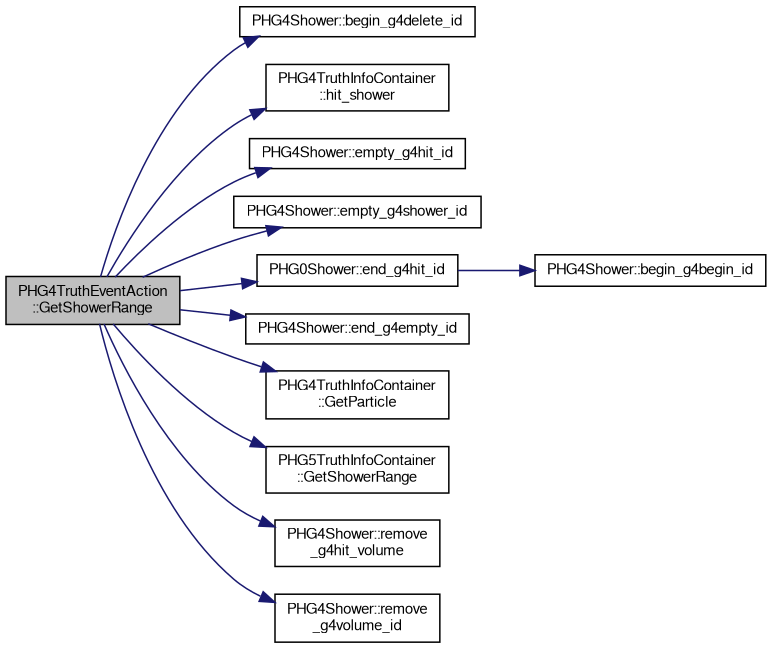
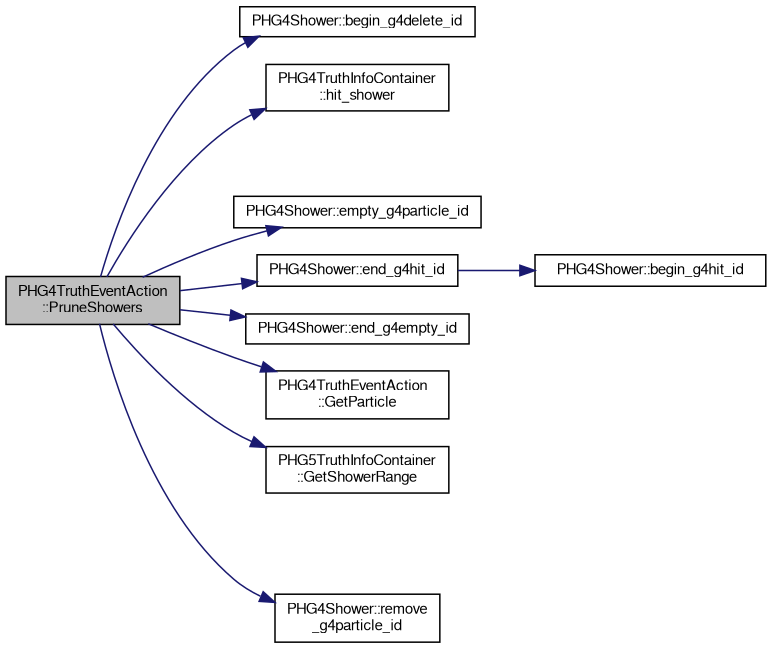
node "PHG4Shower::empty_g4hit_id": removed
node "PHG4Shower::empty_g4shower_id": label "PHG4Shower::empty_g4shower_id" -> "PHG4Shower::empty_g4particle_id"
node "PHG0Shower::end_g4hit_id": label "PHG0Shower::end_g4hit_id" -> "PHG4Shower::end_g4hit_id"
node "PHG4Shower::begin_g4begin_id": label "PHG4Shower::begin_g4begin_id" -> "PHG4Shower::begin_g4hit_id"
node "PHG4TruthEventAction ::GetShowerRange": label "PHG4TruthEventAction ::GetShowerRange" -> "PHG4TruthEventAction ::PruneShowers"
node "PHG4TruthInfoContainer ::GetParticle": label "PHG4TruthInfoContainer ::GetParticle" -> "PHG4TruthEventAction ::GetParticle"
node "PHG4Shower::remove _g4hit_volume": removed
node "PHG4Shower::remove _g4volume_id": label "PHG4Shower::remove _g4volume_id" -> "PHG4Shower::remove _g4particle_id"
